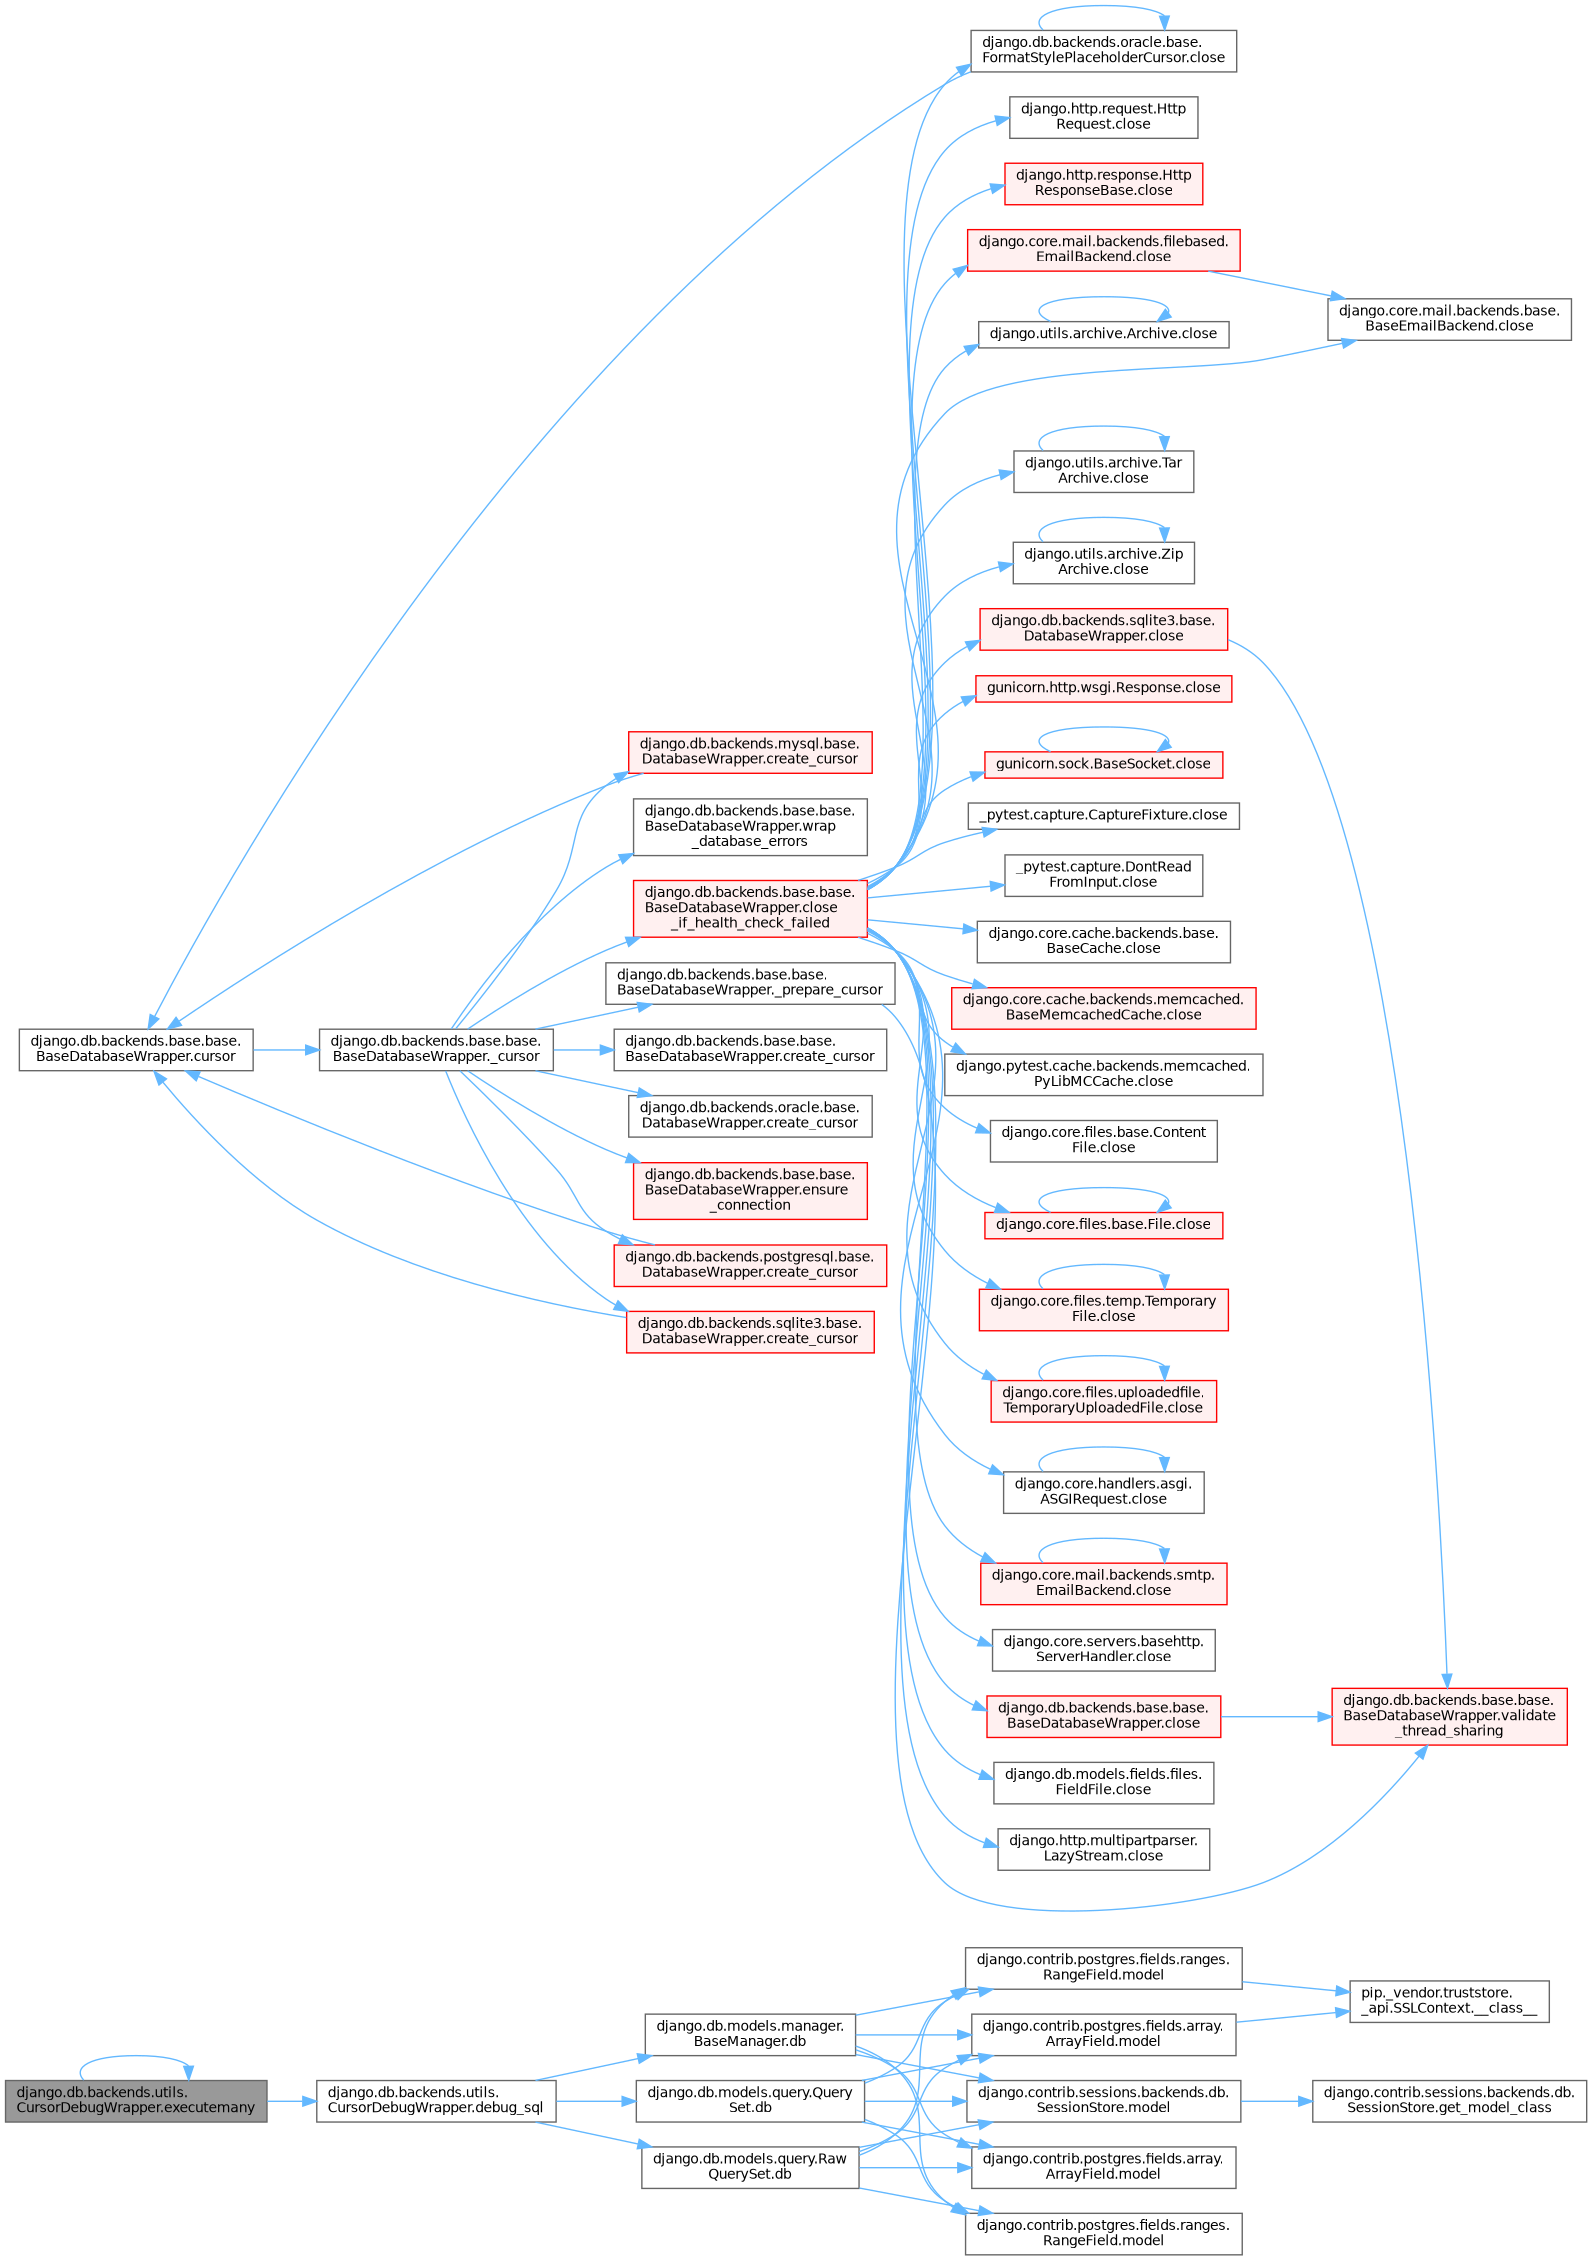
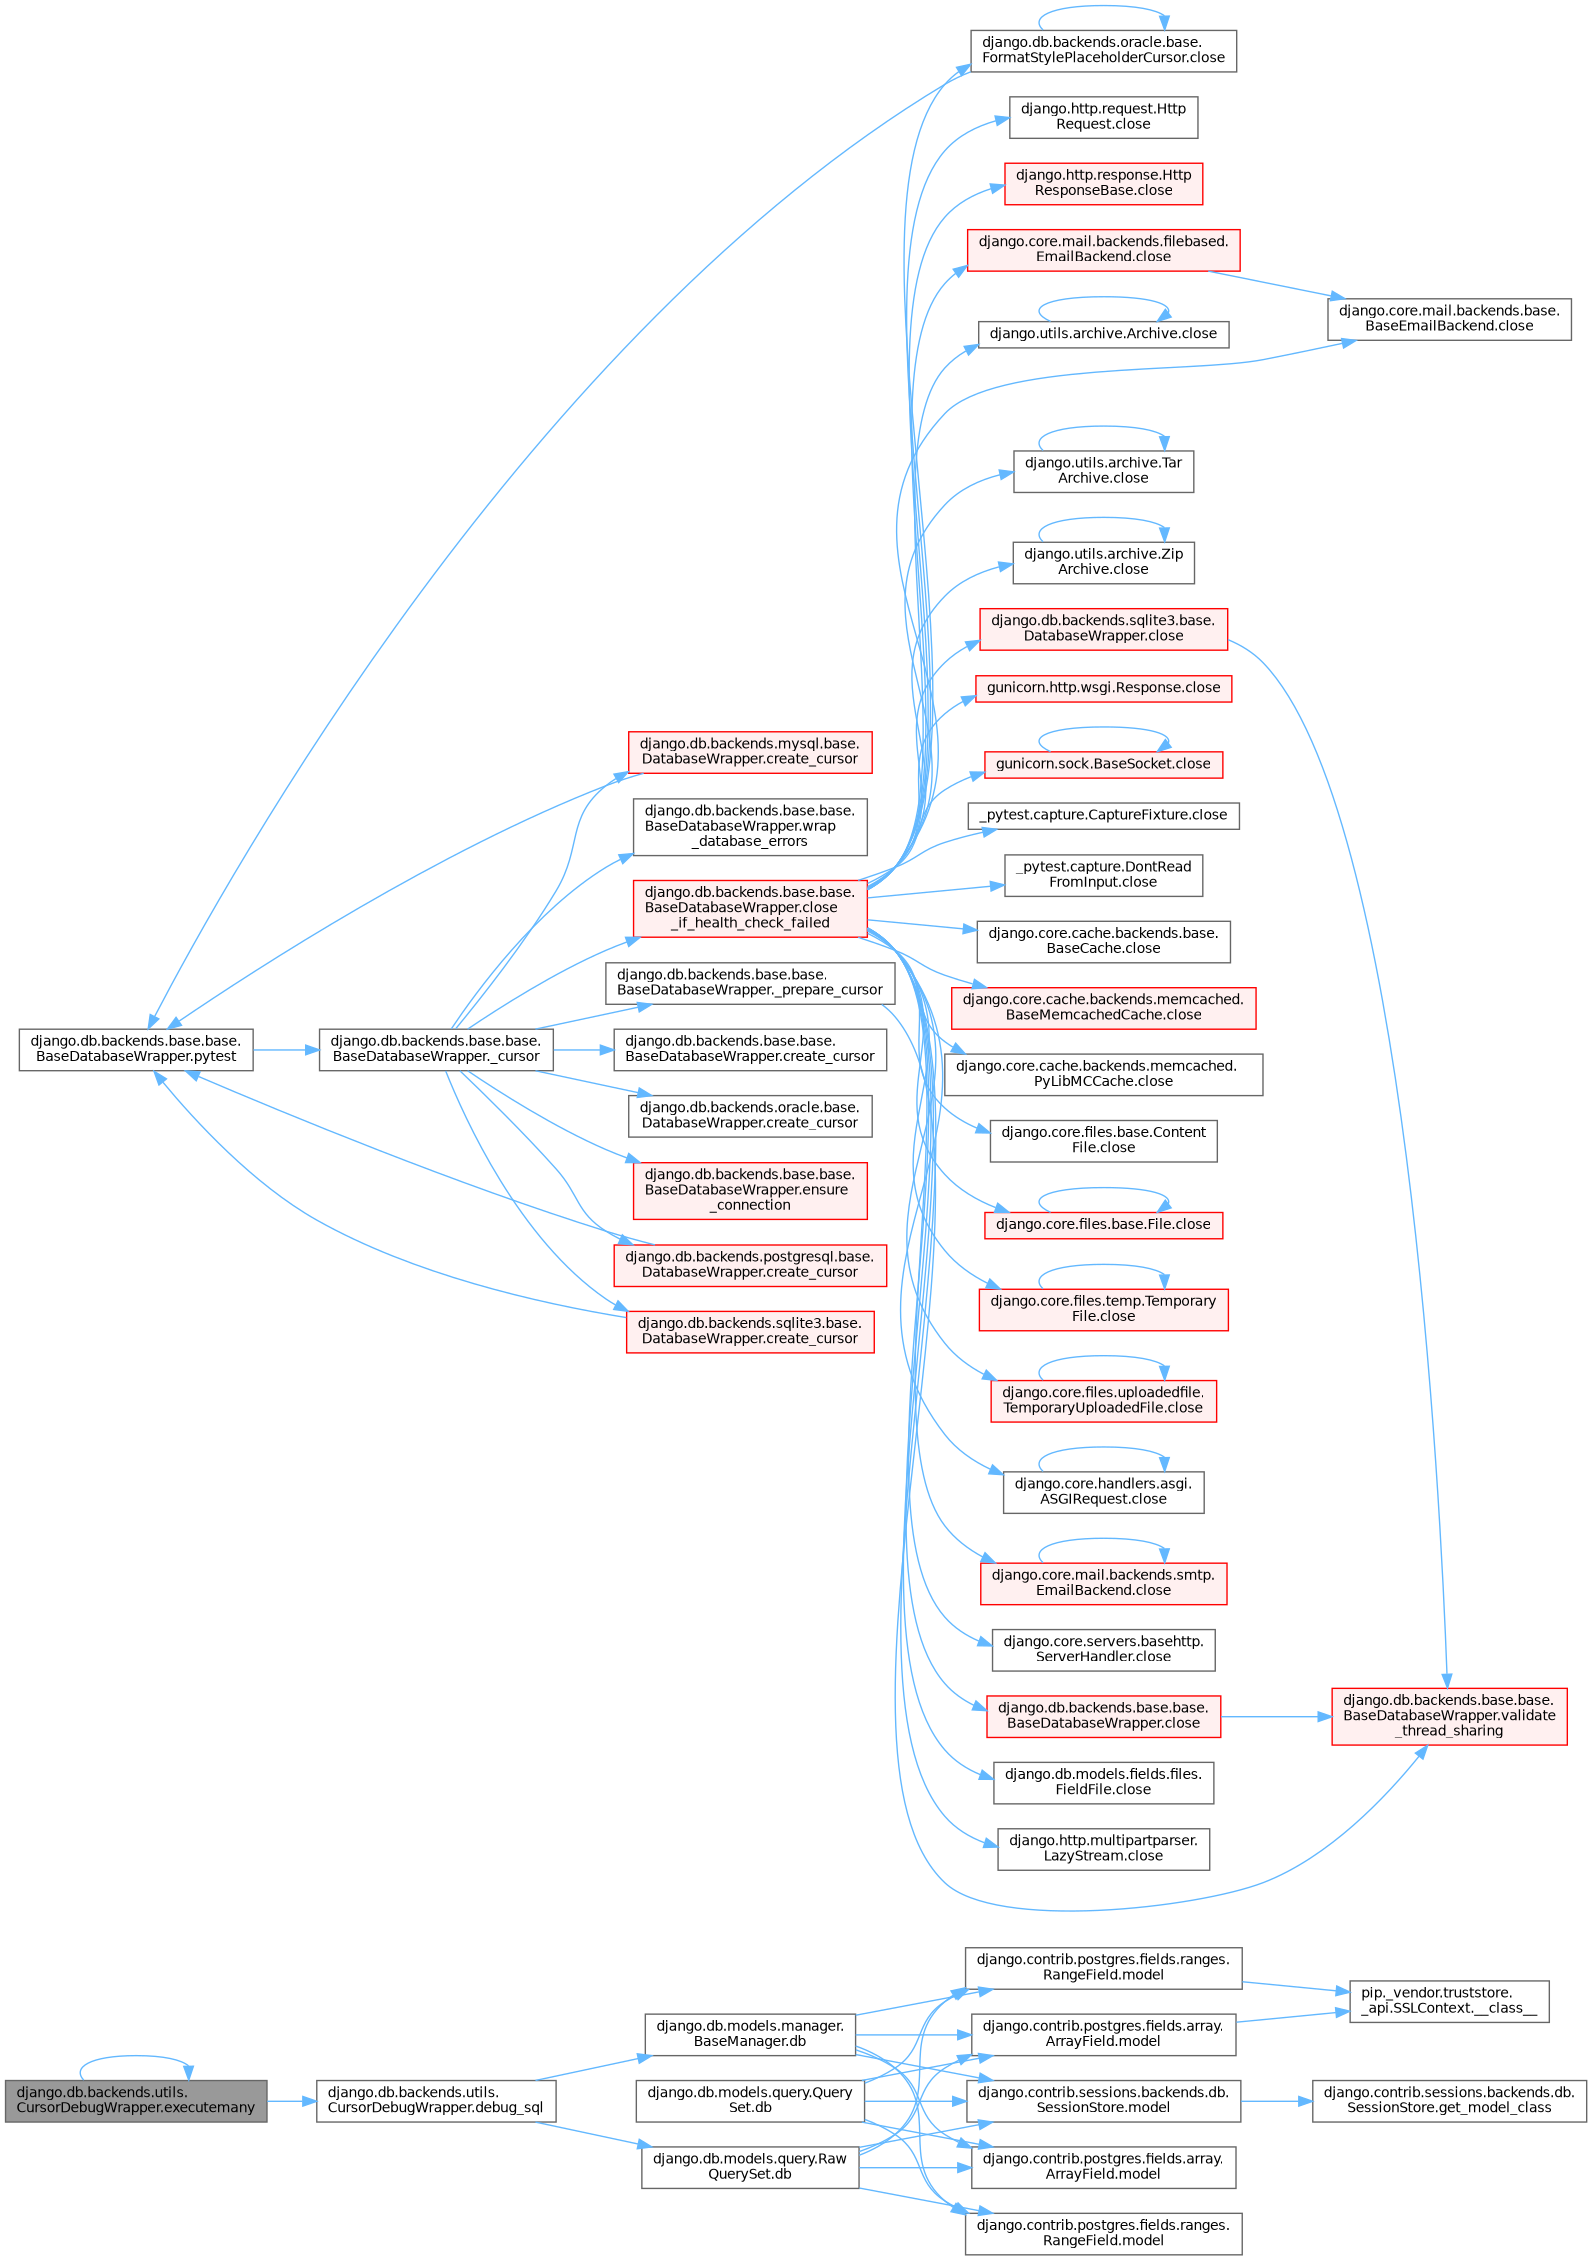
node "django.db.backends.base.base. BaseDatabaseWrapper.cursor": label "django.db.backends.base.base. BaseDatabaseWrapper.cursor" -> "django.db.backends.base.base. BaseDatabaseWrapper.pytest"
node "django.pytest.cache.backends.memcached. PyLibMCCache.close": label "django.pytest.cache.backends.memcached. PyLibMCCache.close" -> "django.core.cache.backends.memcached. PyLibMCCache.close"
edge "django.db.backends.utils. CursorDebugWrapper.debug_sql" -> "django.db.models.query.Query Set.db": removed
